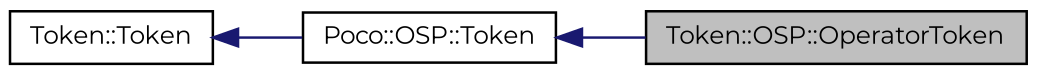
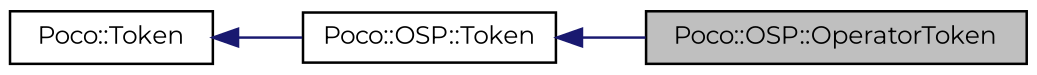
node "Token::Token": label "Token::Token" -> "Poco::Token"
node "Token::OSP::OperatorToken": label "Token::OSP::OperatorToken" -> "Poco::OSP::OperatorToken"
